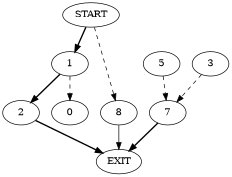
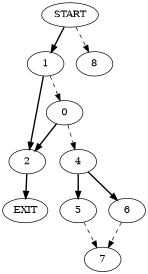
node "3": label "3" -> "6"
edge "8" -> "EXIT": removed
edge "7" -> "EXIT": removed
edge "0" -> "2": added
node "4": added
